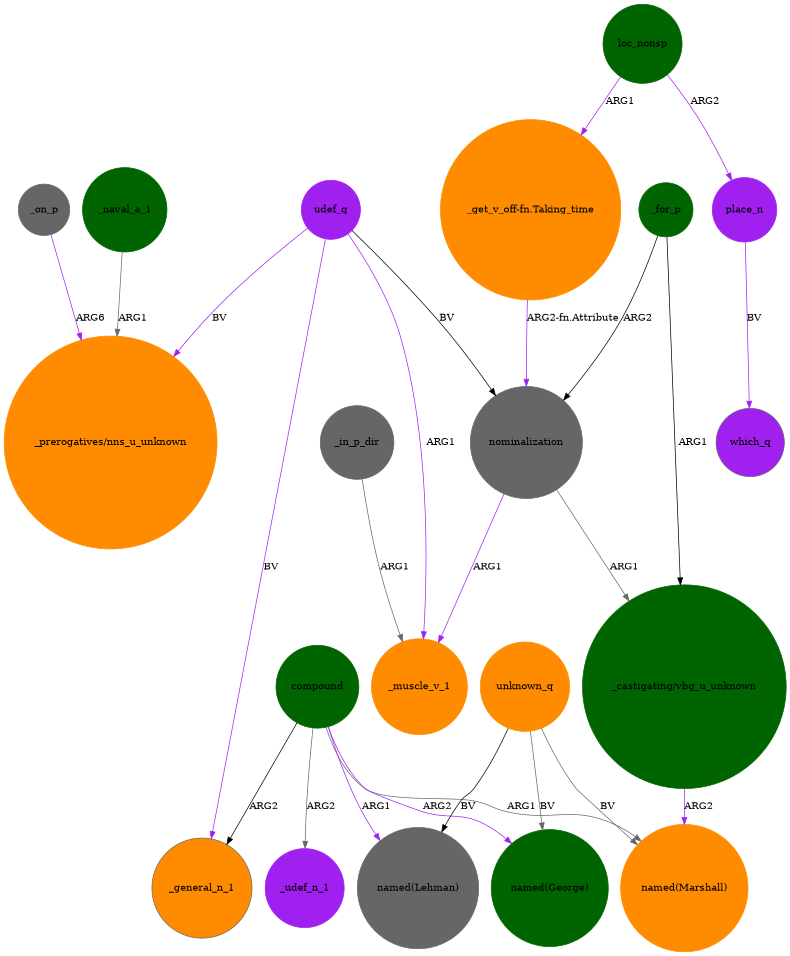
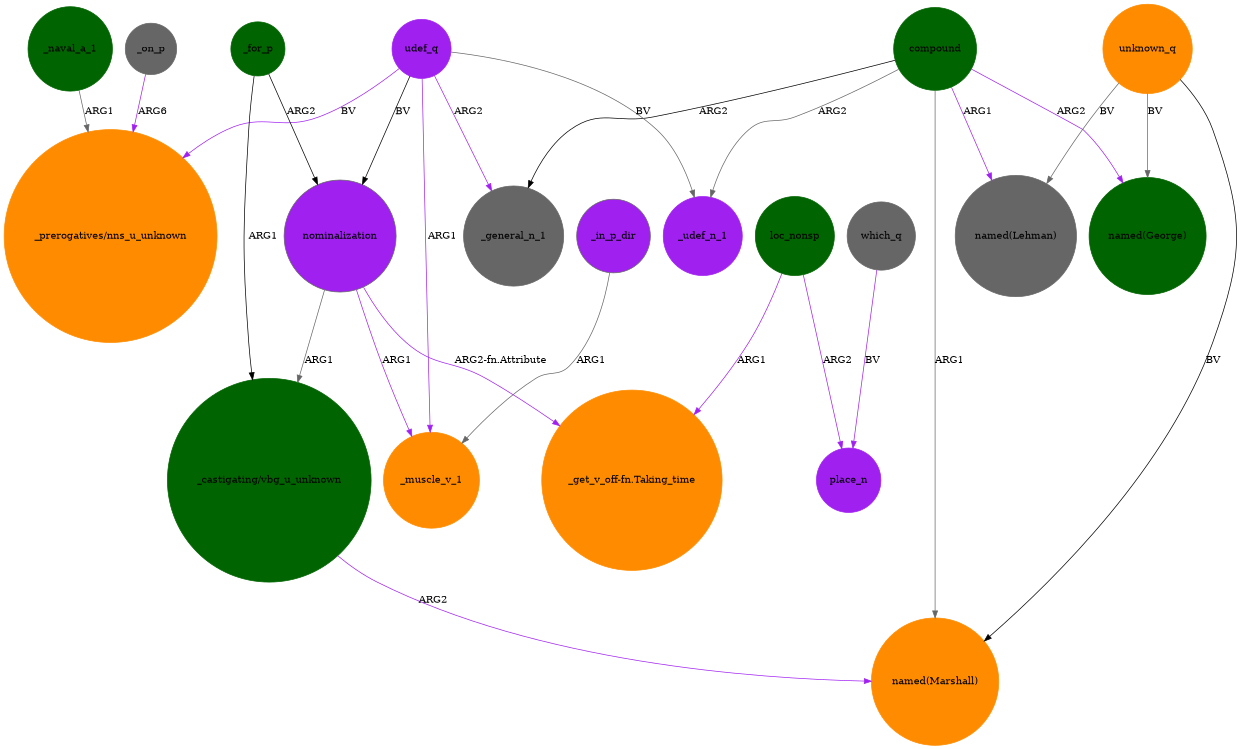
edge "udef_q" -> "_udef_n_1": added, label "BV"
edge "place_n" -> "which_q": reversed
edge "_get_v_off-fn.Taking_time" -> "nominalization": reversed
node "_in_p_dir": fillcolor gray40 -> purple
node "nominalization": fillcolor gray40 -> purple
node "which_q": fillcolor purple -> gray40
edge "udef_q" -> "_general_n_1": label "BV" -> "ARG2"
edge "unknown_q" -> "named(Lehman)": color black -> gray40
edge "unknown_q" -> "named(Marshall)": color gray40 -> black
node "_general_n_1": fillcolor darkorange -> gray40
